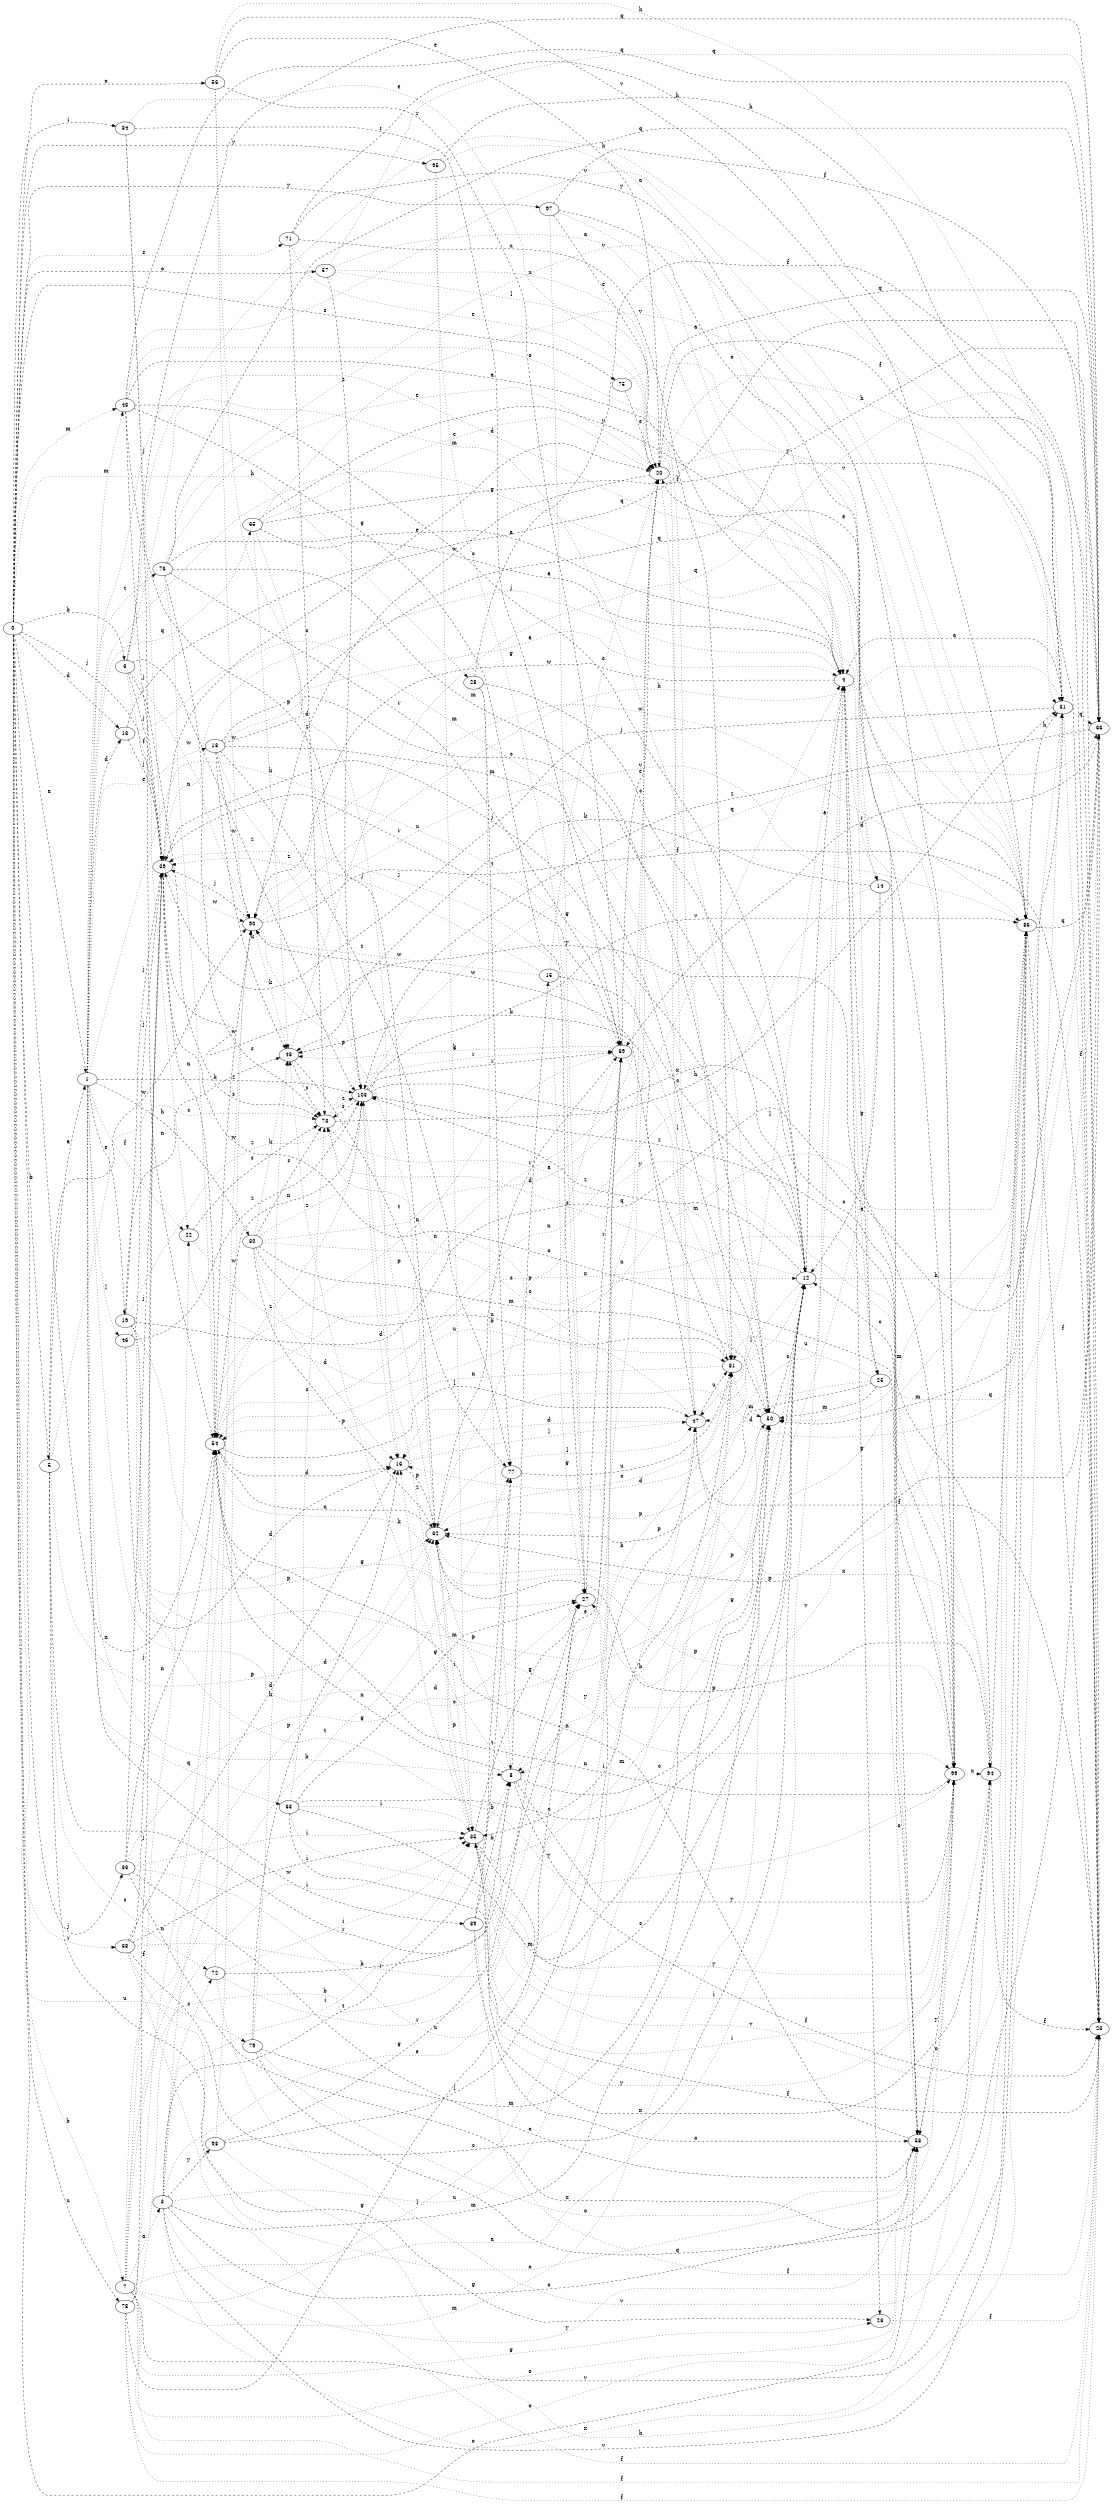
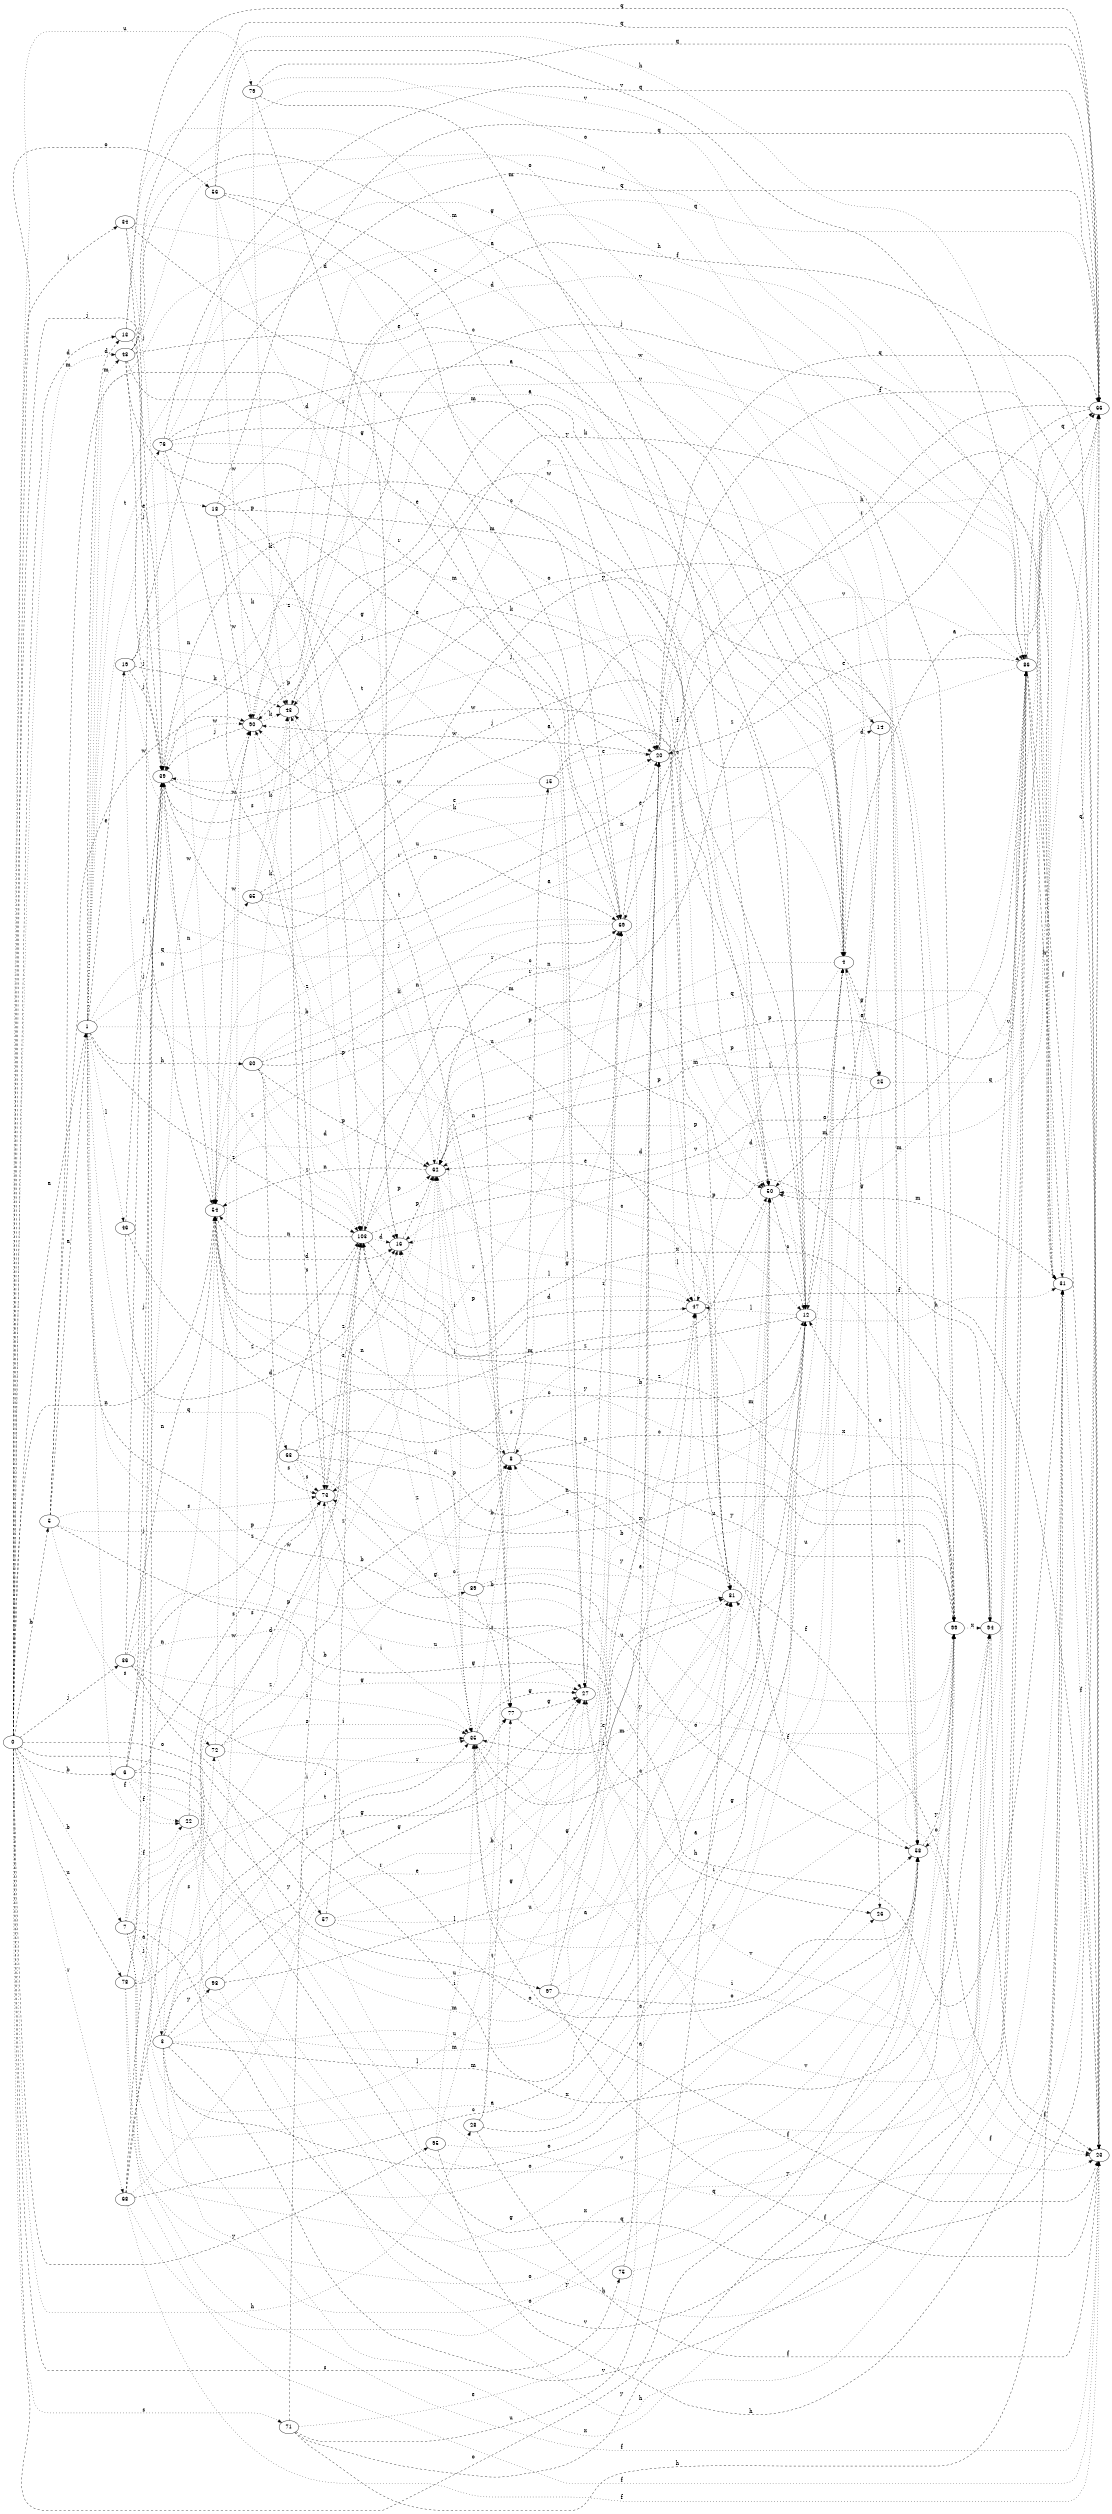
edge "48" -> "62": now "48" -> "103"
edge "77" -> "27": added, label "g"
